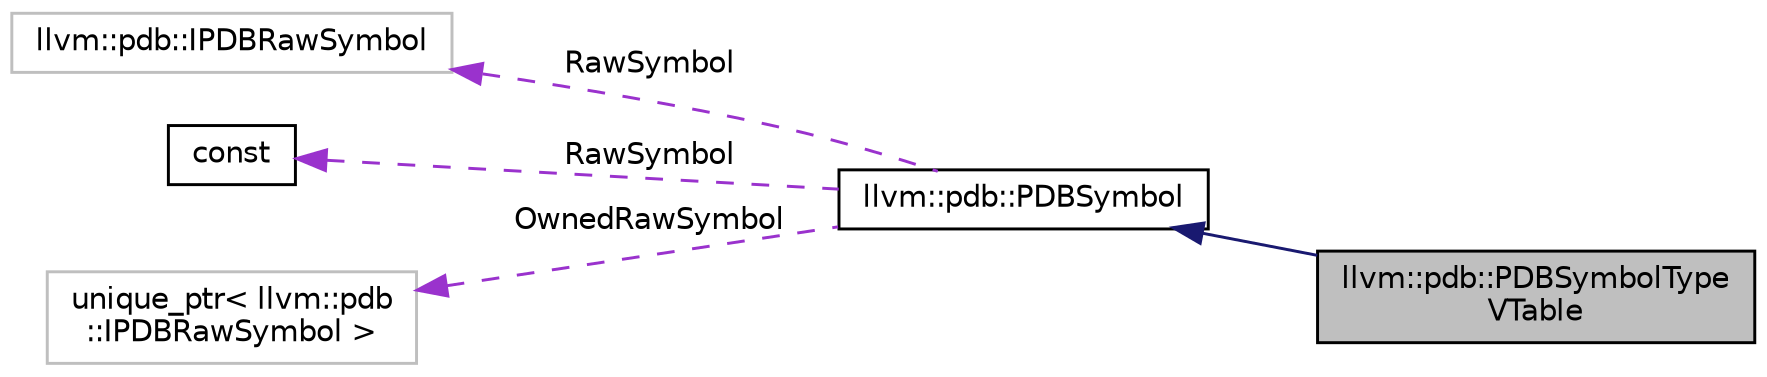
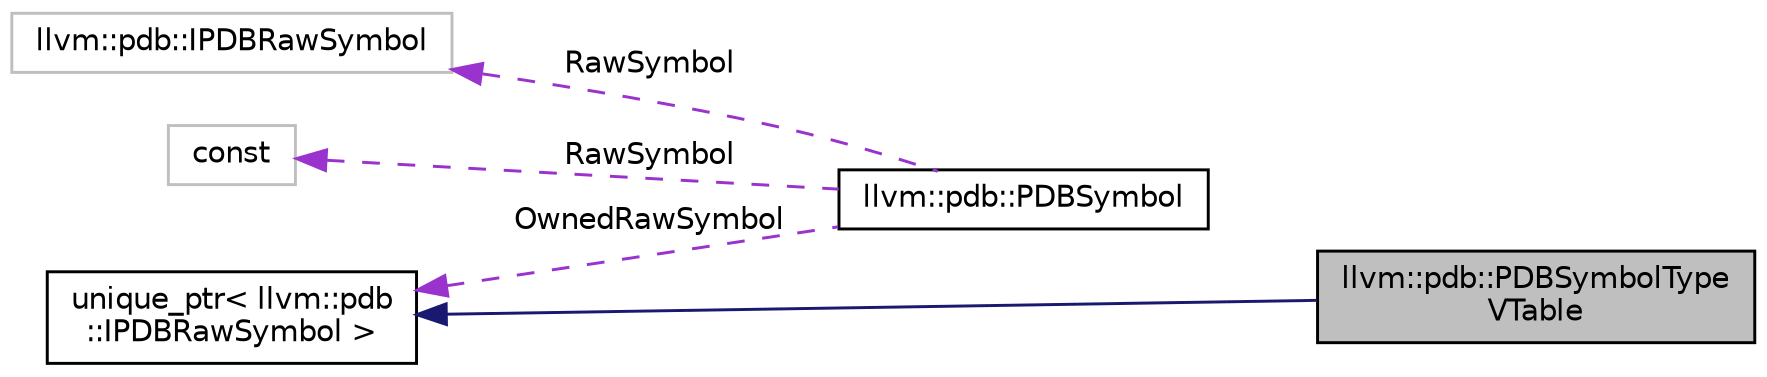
node "const": color black -> grey75
edge "llvm::pdb::PDBSymbolType VTable" -> "llvm::pdb::PDBSymbol": now "llvm::pdb::PDBSymbolType VTable" -> "unique_ptr< llvm::pdb ::IPDBRawSymbol >"
node "unique_ptr< llvm::pdb ::IPDBRawSymbol >": color grey75 -> black
